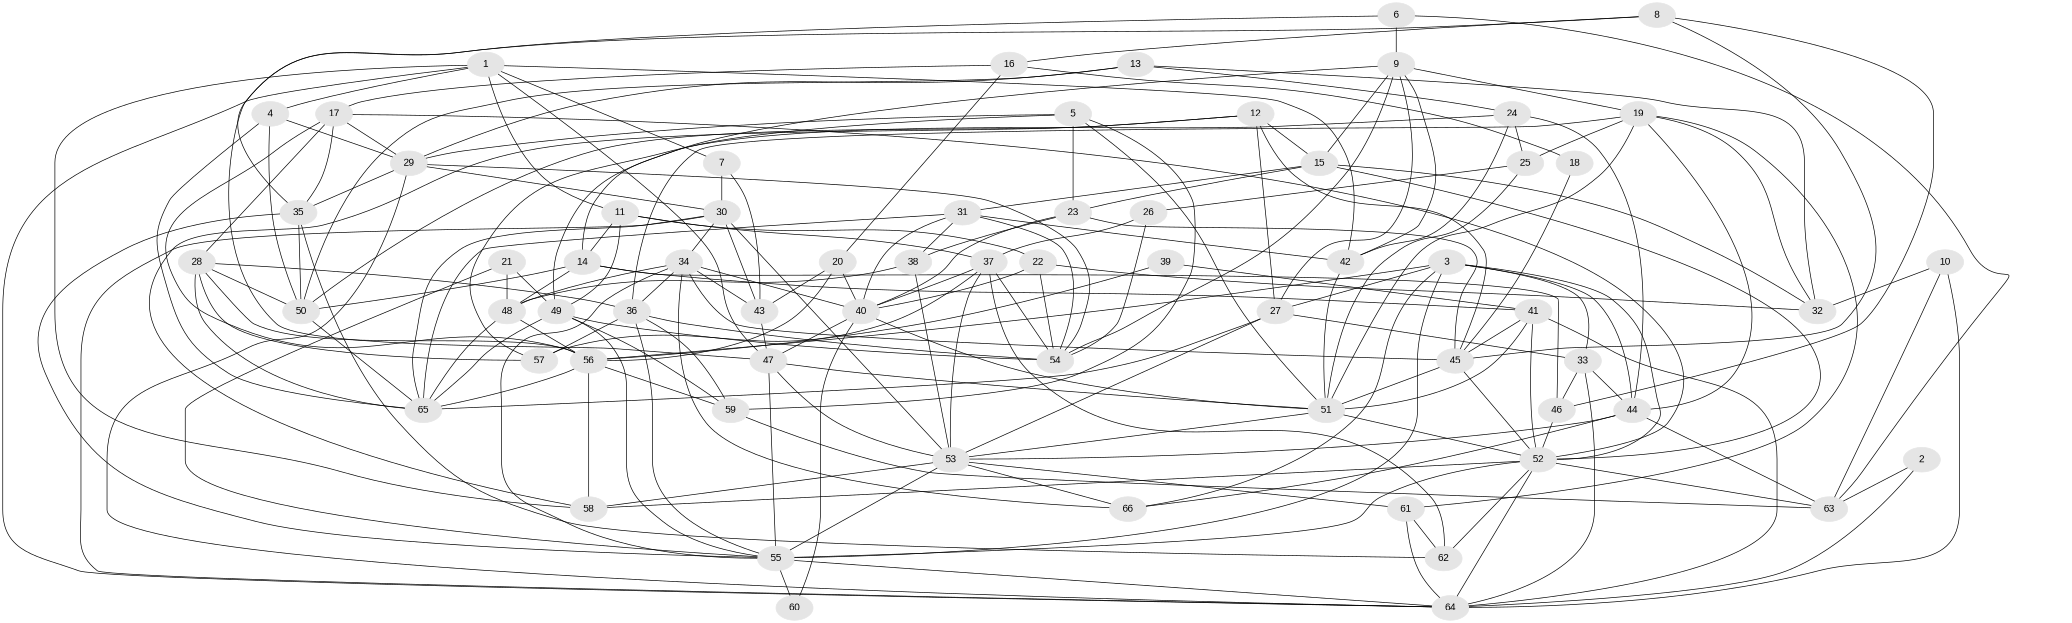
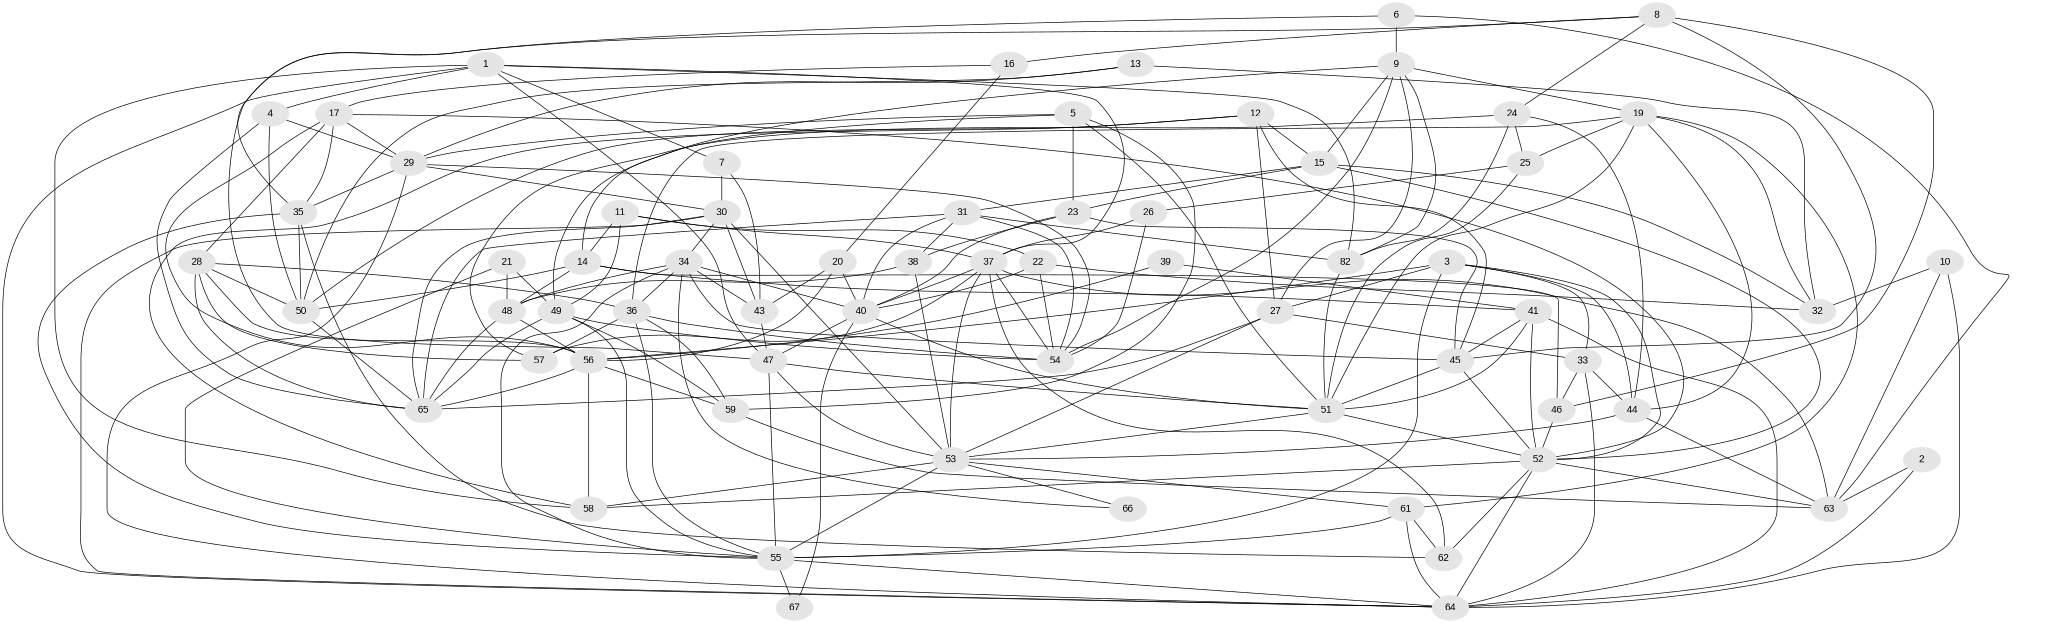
edge "13" -- "24": now "8" -- "24"
edge "1" -- "11": now "1" -- "37"
node "18": removed
node "42": label "42" -> "82"
edge "37" -- "63": added
edge "3" -- "66": removed
edge "44" -- "66": removed
edge "52" -- "55": now "61" -- "55"
node "60": label "60" -> "67"
